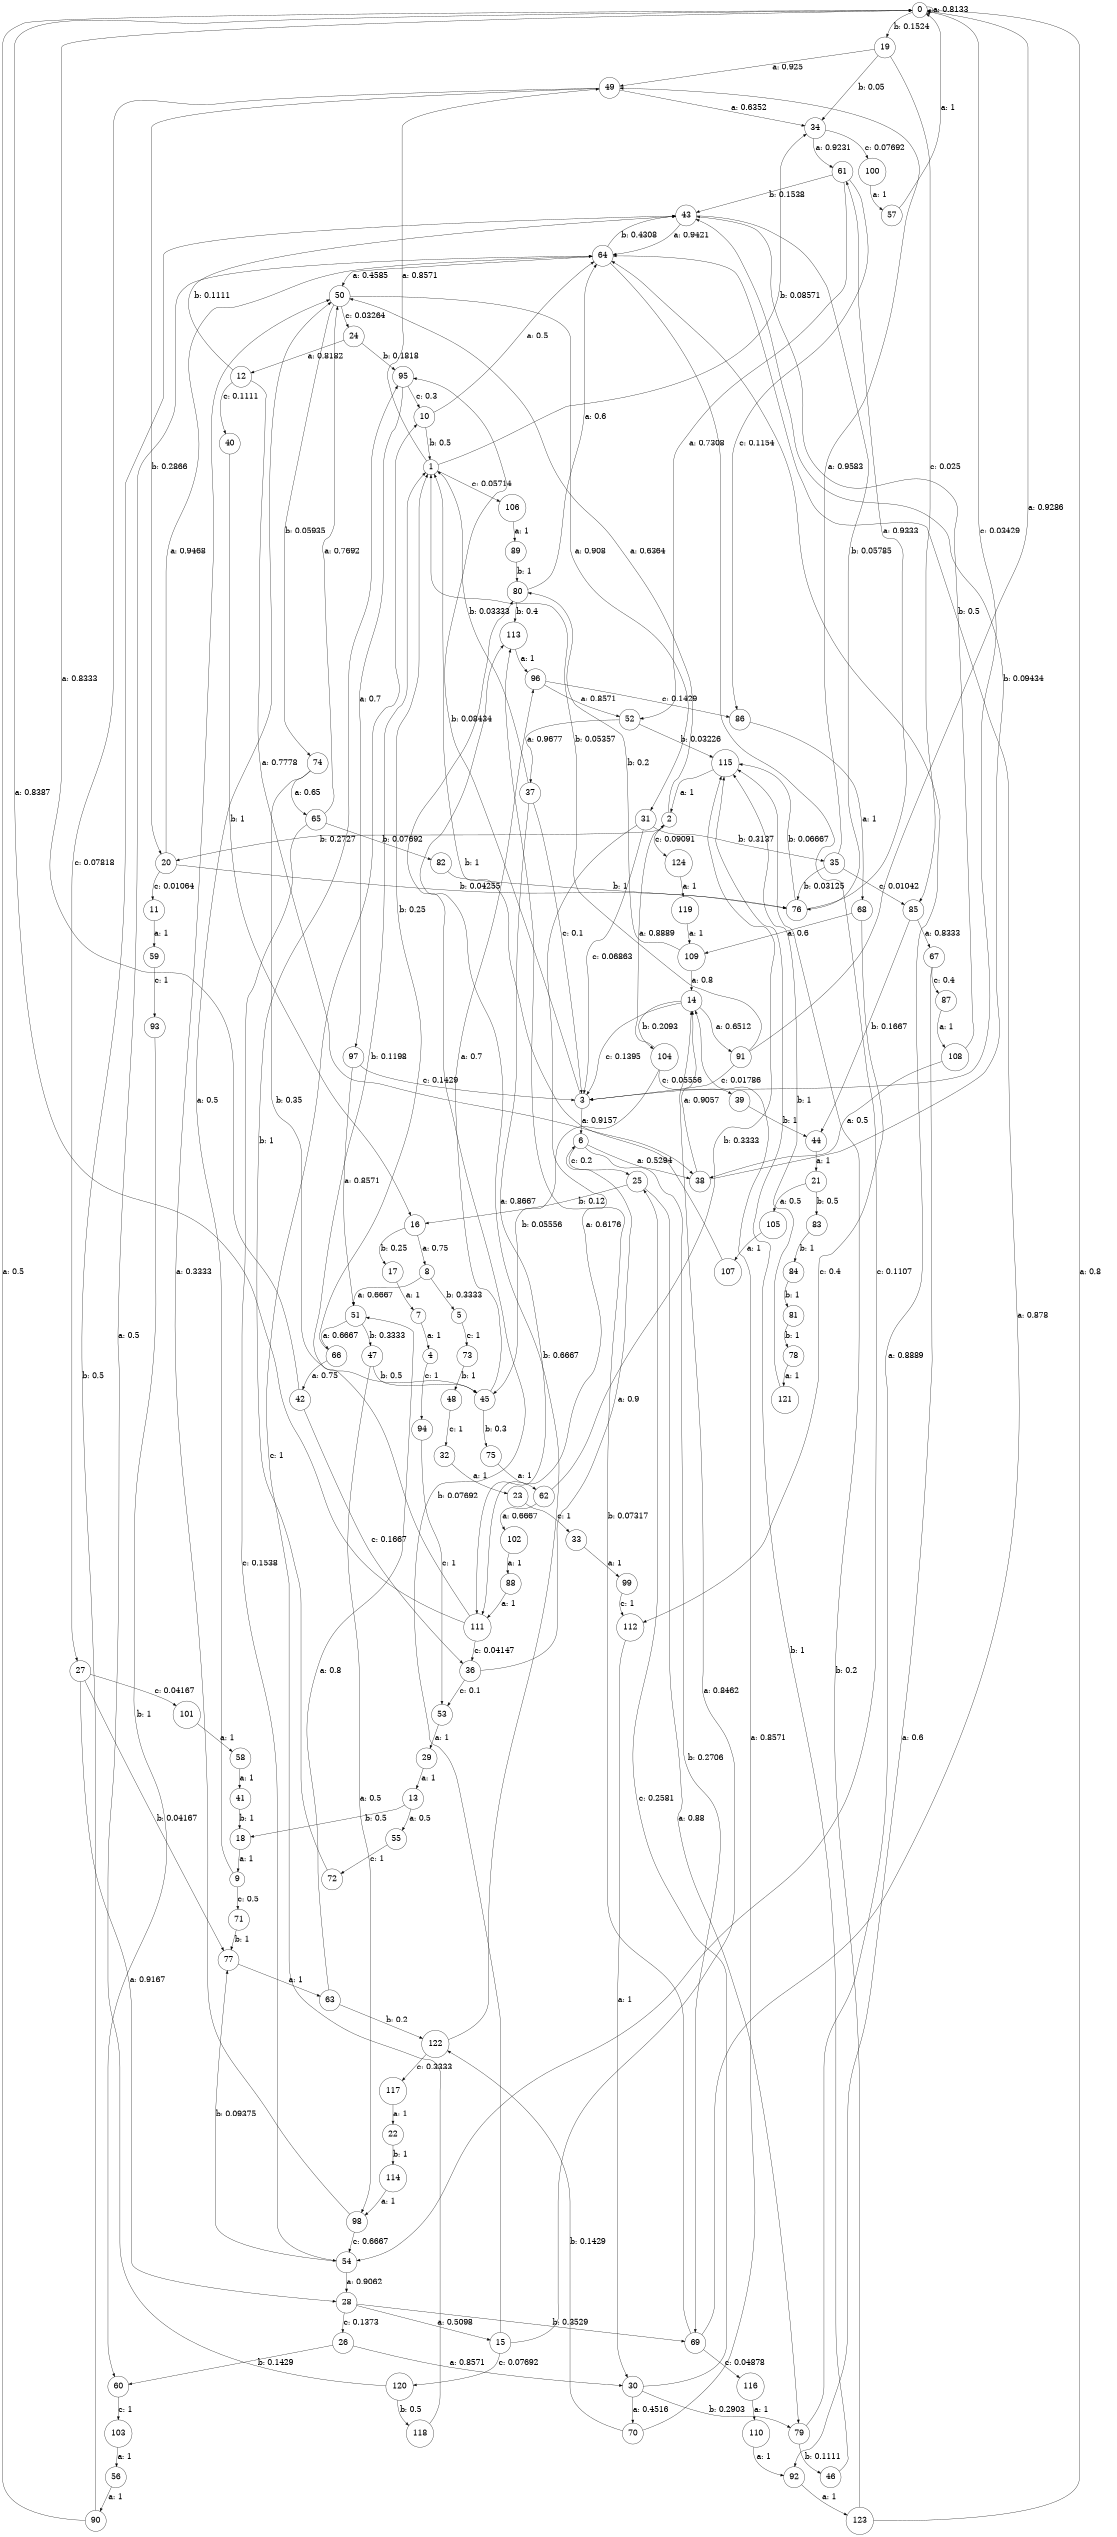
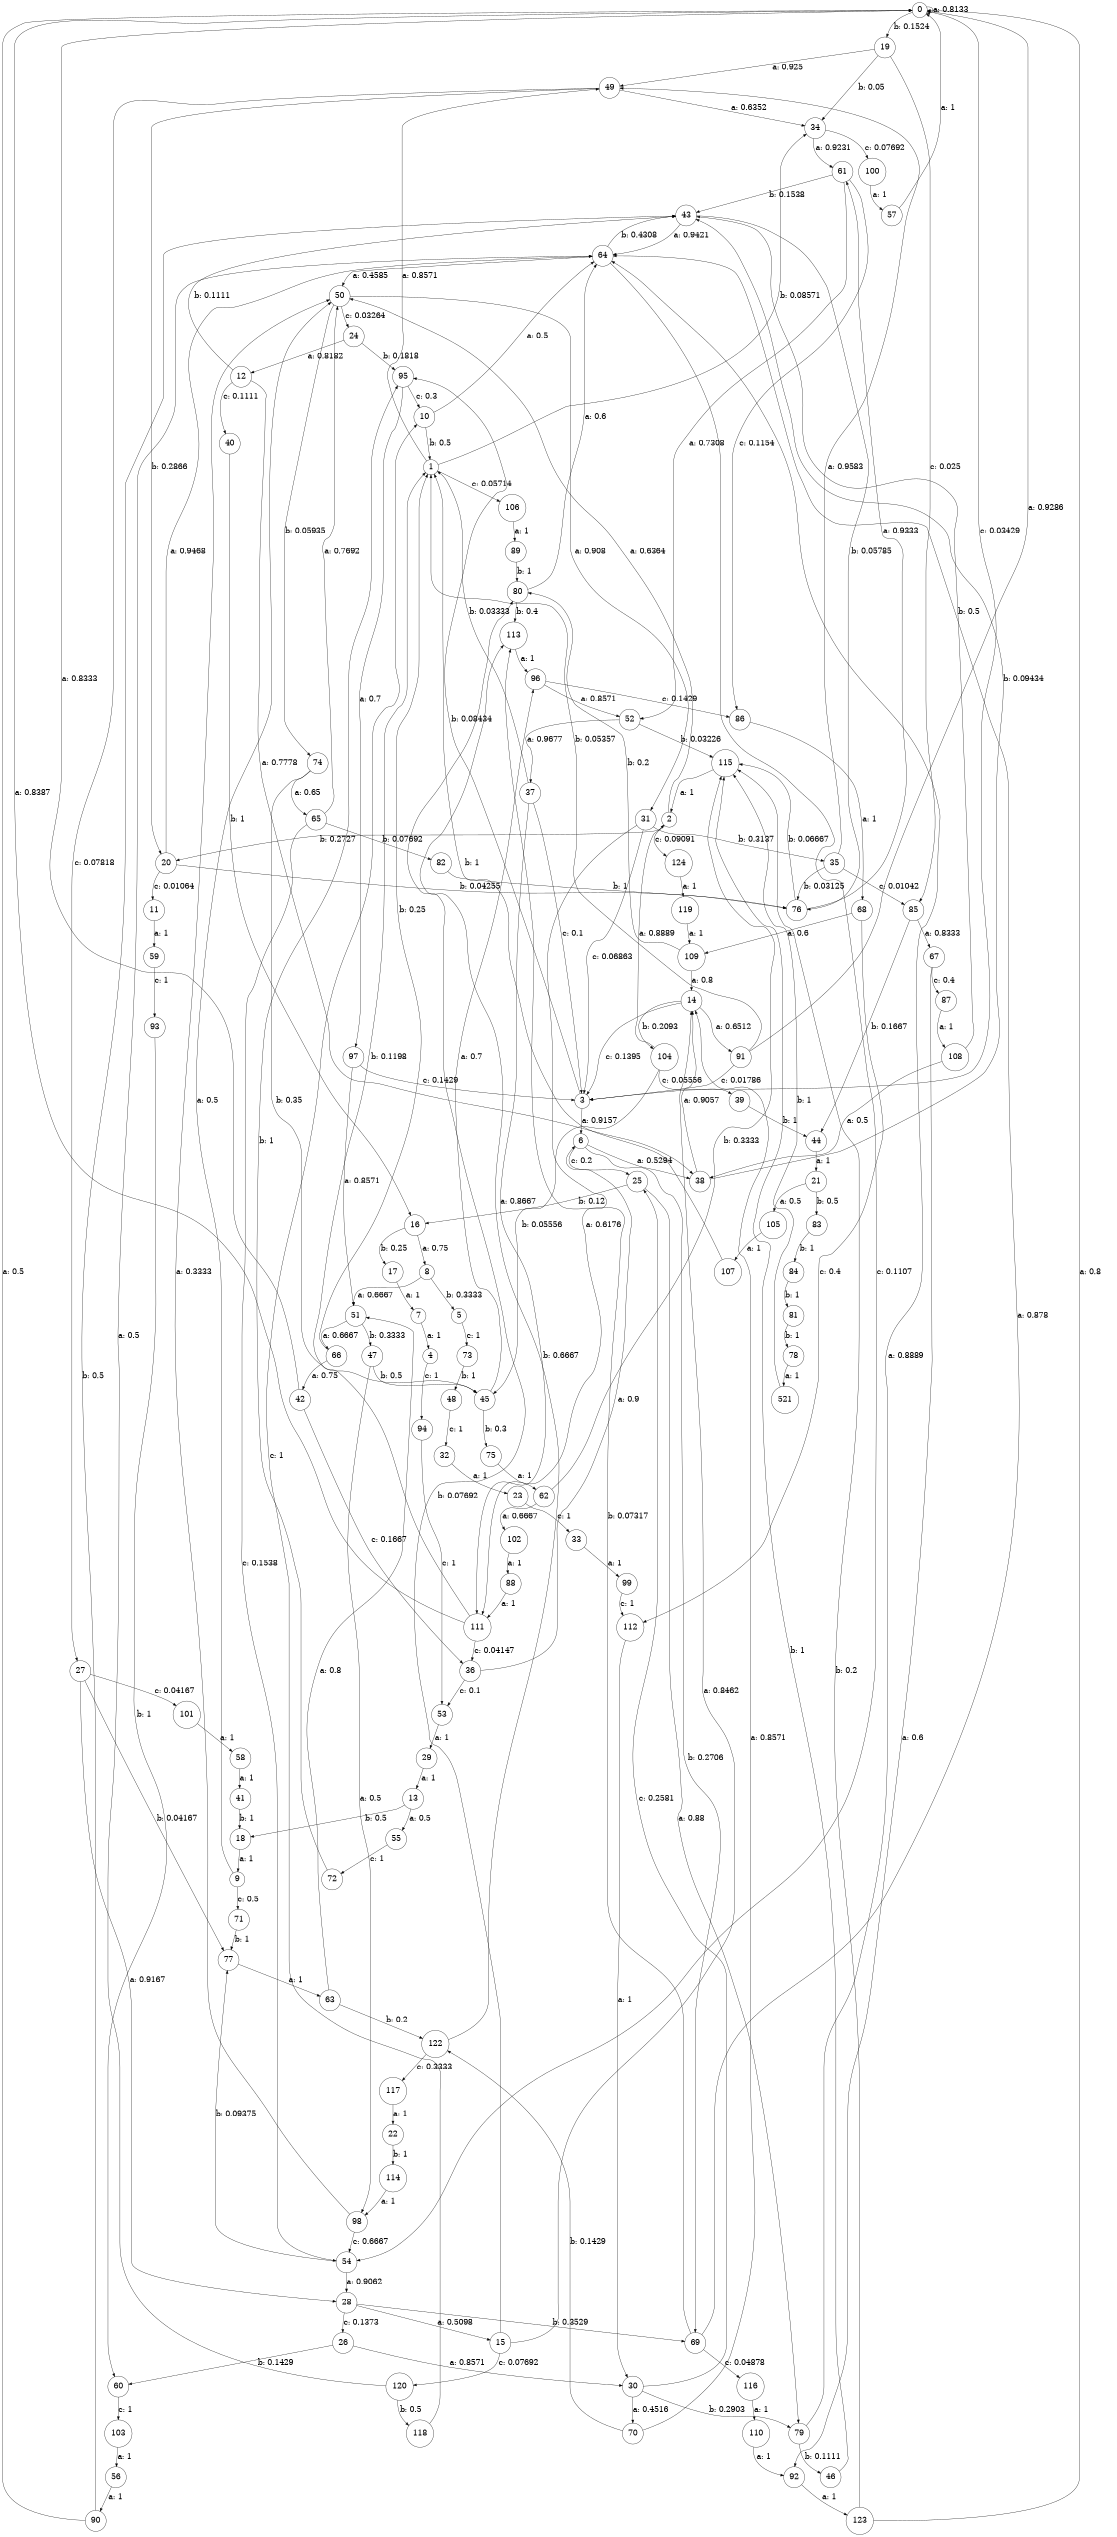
node "121": label "121" -> "521"
